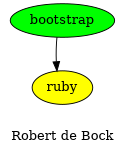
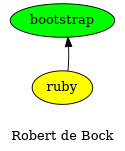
edge "bootstrap" -> "ruby": reversed
